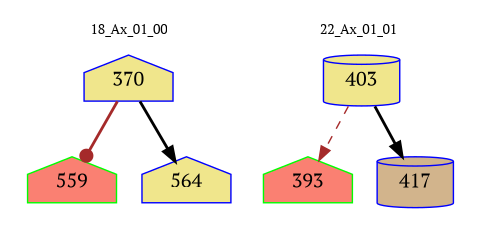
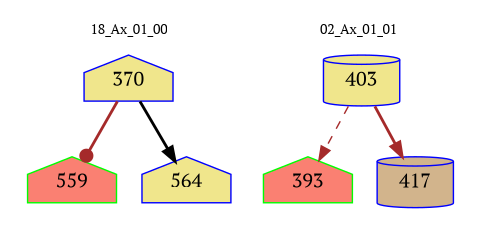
cluster "22_Ax_01_01": label "22_Ax_01_01" -> "02_Ax_01_01"
edge "403" -> "417": color black -> brown
